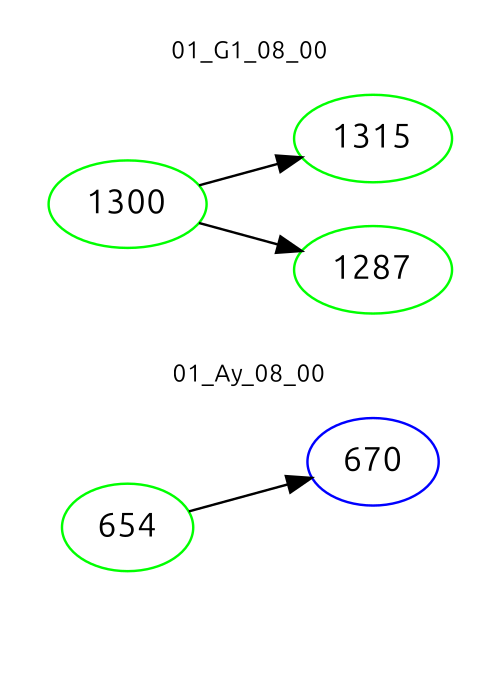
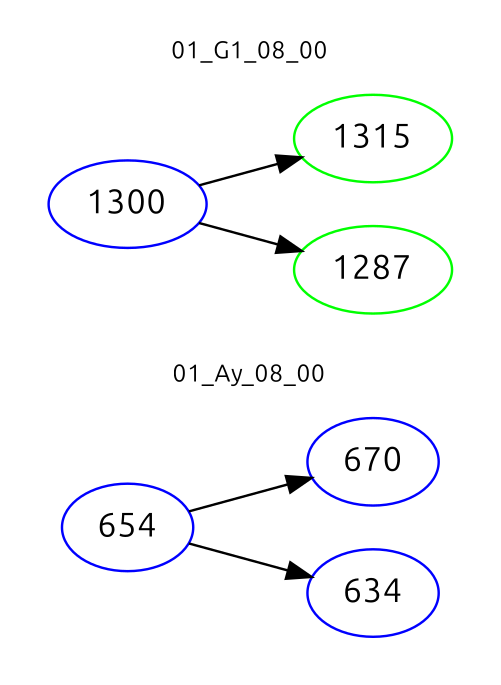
node "1300": color green -> blue
node "654": color green -> blue
node "634": added
